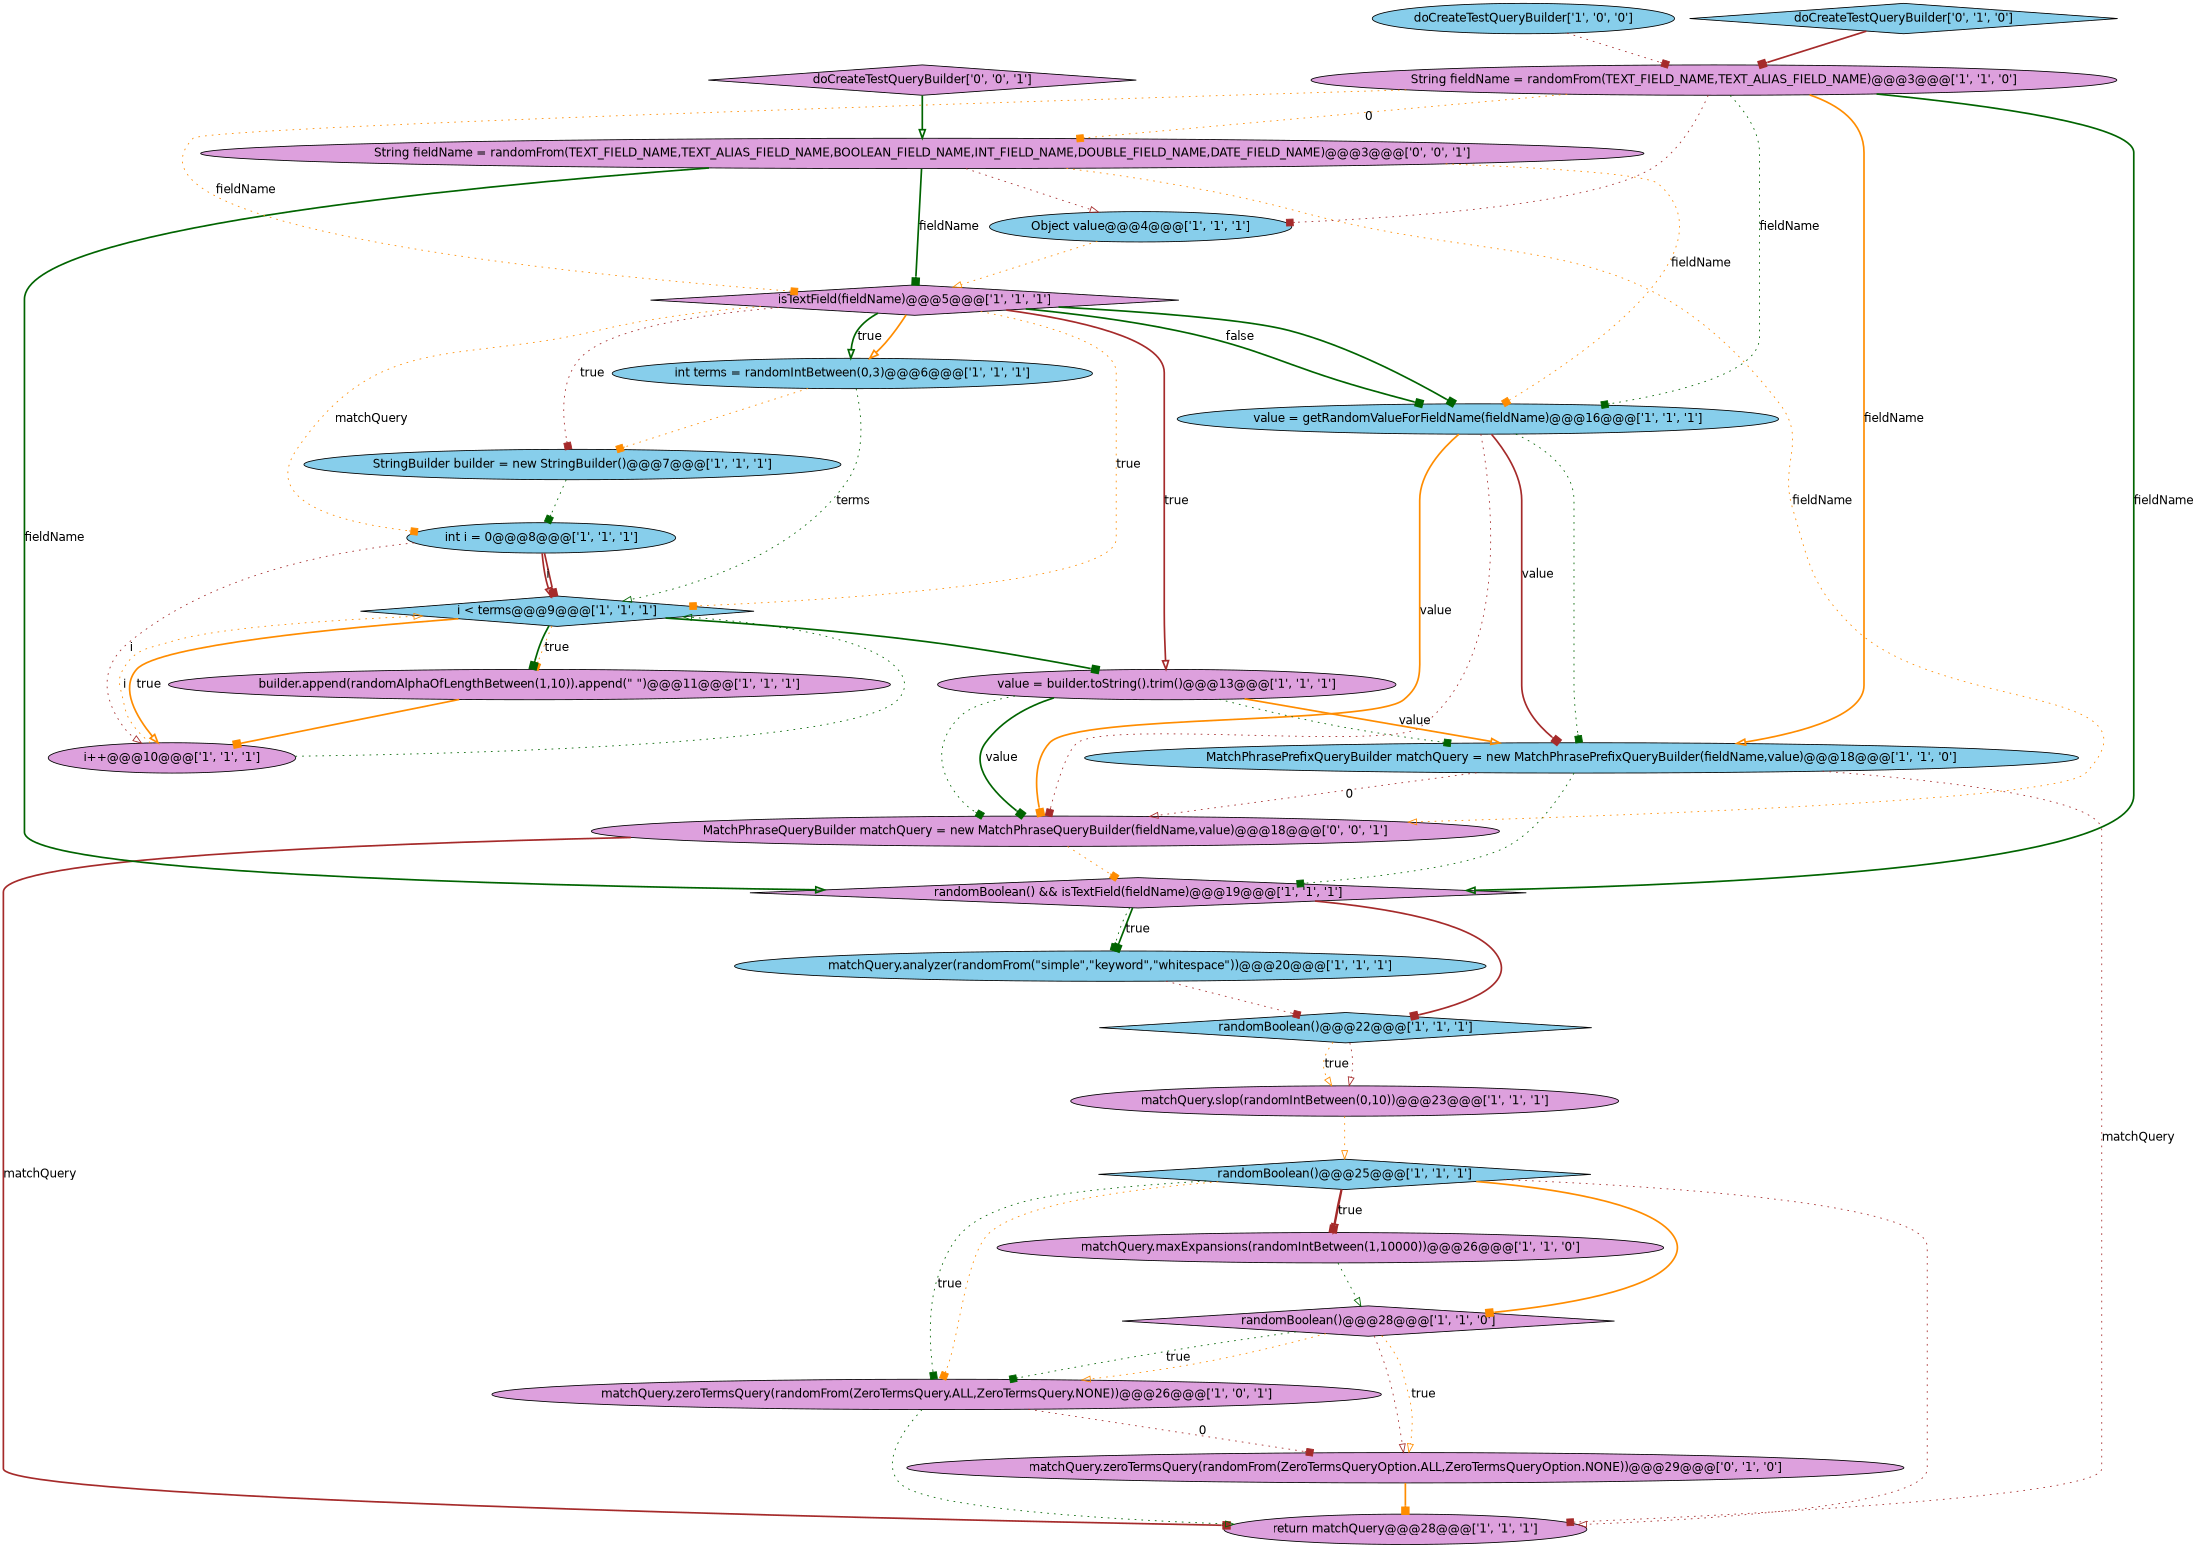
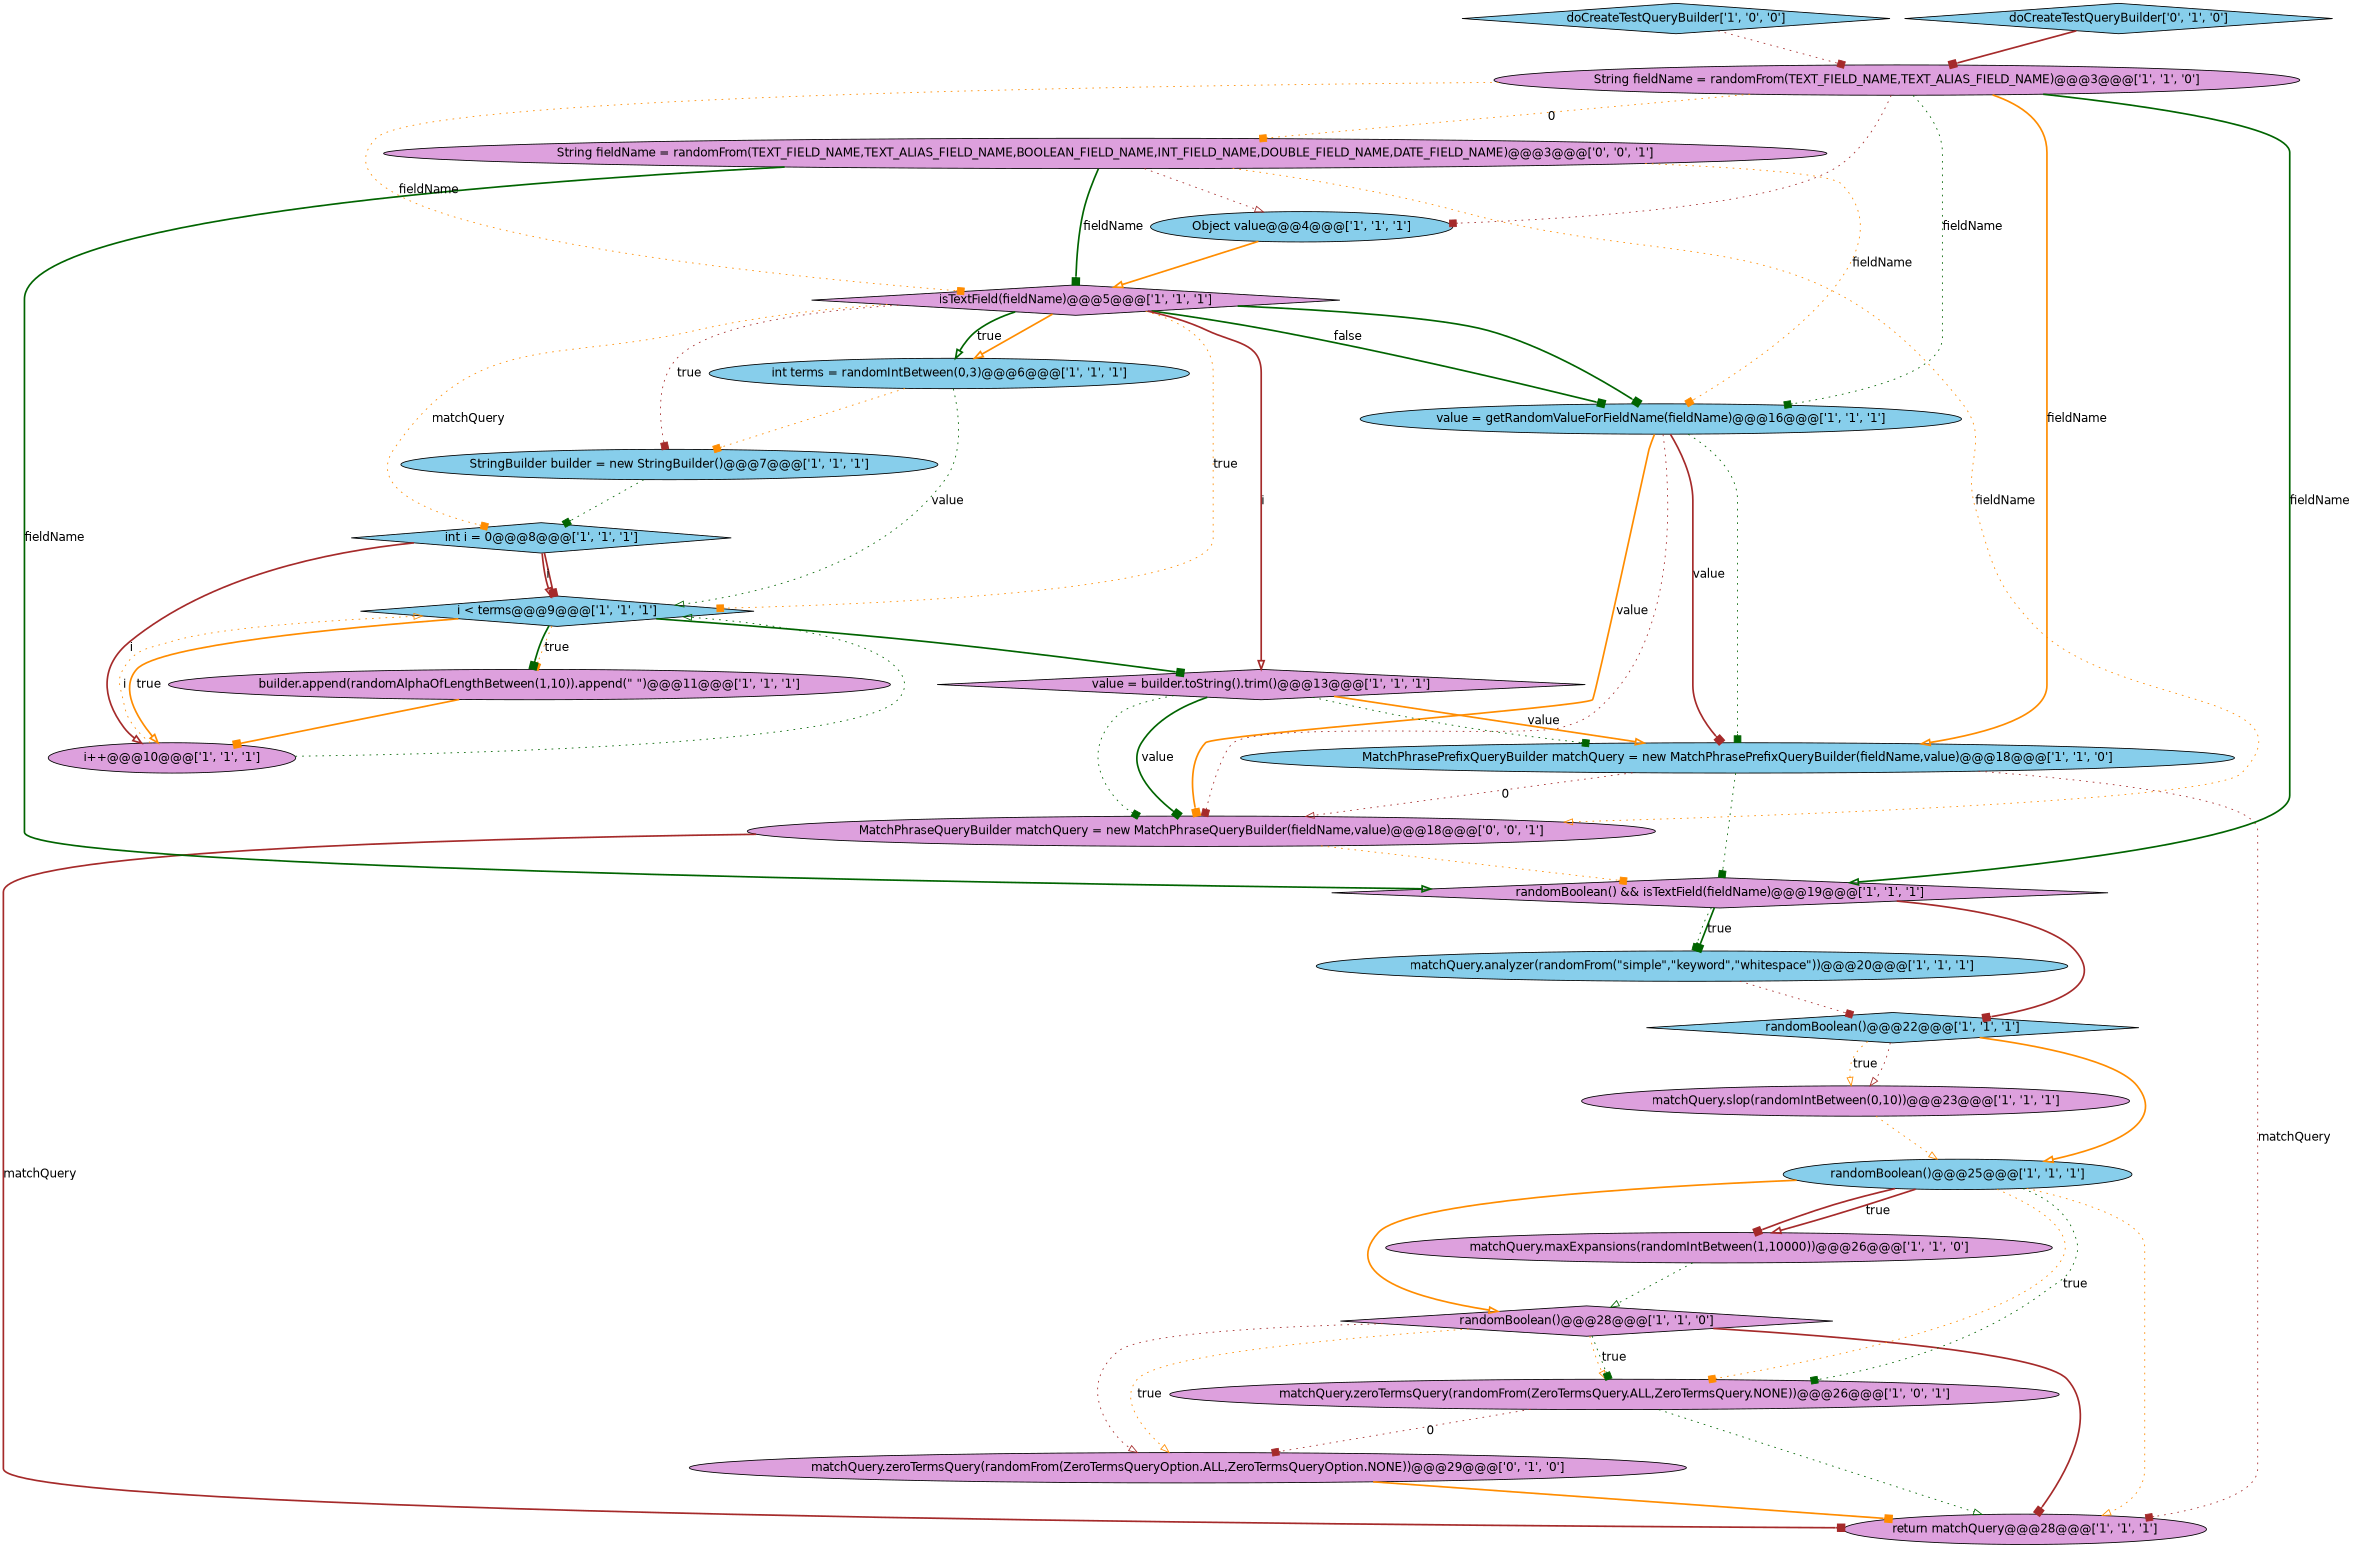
node "doCreateTestQueryBuilder['1', '0', '0']": shape ellipse -> diamond
node "doCreateTestQueryBuilder['0', '0', '1']": removed
edge "Object value@@@4@@@['1', '1', '1']" -> "isTextField(fieldName)@@@5@@@['1', '1', '1']": style dotted -> bold
edge "int terms = randomIntBetween(0,3)@@@6@@@['1', '1', '1']" -> "i < terms@@@9@@@['1', '1', '1']": label "terms" -> "value"
edge "isTextField(fieldName)@@@5@@@['1', '1', '1']" -> "value = builder.toString().trim()@@@13@@@['1', '1', '1']": label "true" -> "i"
node "int i = 0@@@8@@@['1', '1', '1']": shape ellipse -> diamond
edge "int i = 0@@@8@@@['1', '1', '1']" -> "i++@@@10@@@['1', '1', '1']": style dotted -> bold
node "value = builder.toString().trim()@@@13@@@['1', '1', '1']": shape ellipse -> diamond
edge "randomBoolean()@@@22@@@['1', '1', '1']" -> "randomBoolean()@@@25@@@['1', '1', '1']": added
node "randomBoolean()@@@25@@@['1', '1', '1']": shape diamond -> ellipse
edge "randomBoolean()@@@25@@@['1', '1', '1']" -> "randomBoolean()@@@28@@@['1', '1', '0']": arrowhead box -> onormal
edge "randomBoolean()@@@25@@@['1', '1', '1']" -> "return matchQuery@@@28@@@['1', '1', '1']": color brown -> darkorange
edge "randomBoolean()@@@28@@@['1', '1', '0']" -> "return matchQuery@@@28@@@['1', '1', '1']": added
